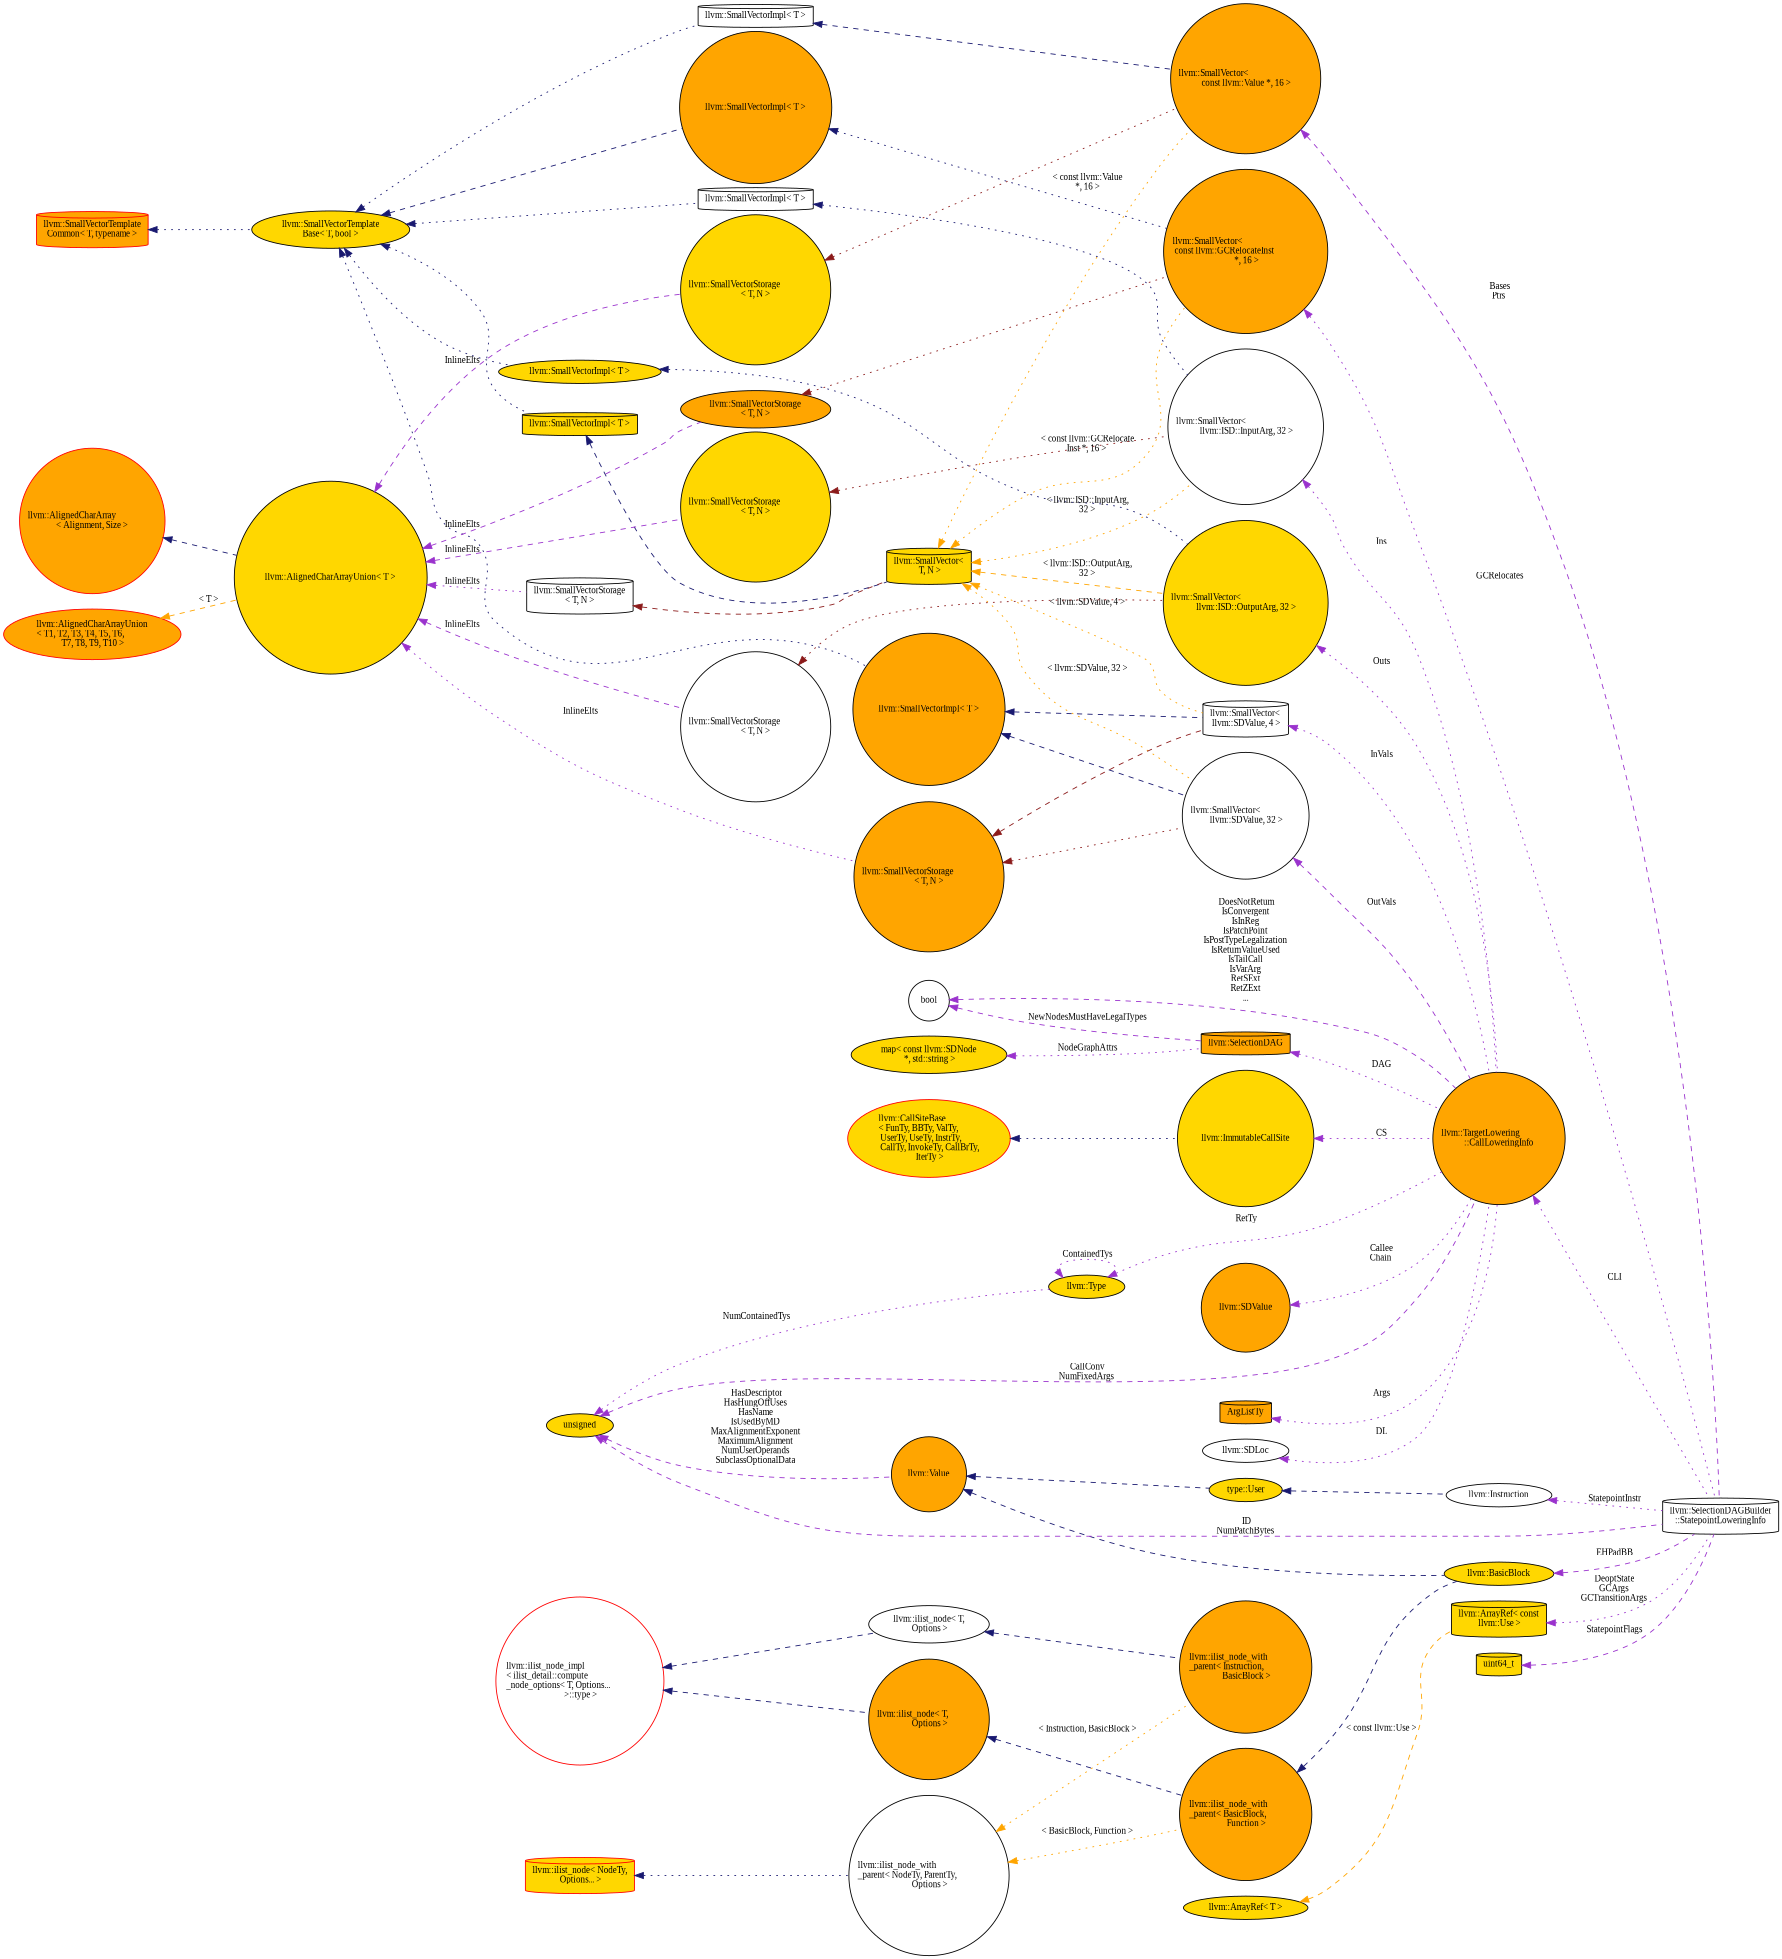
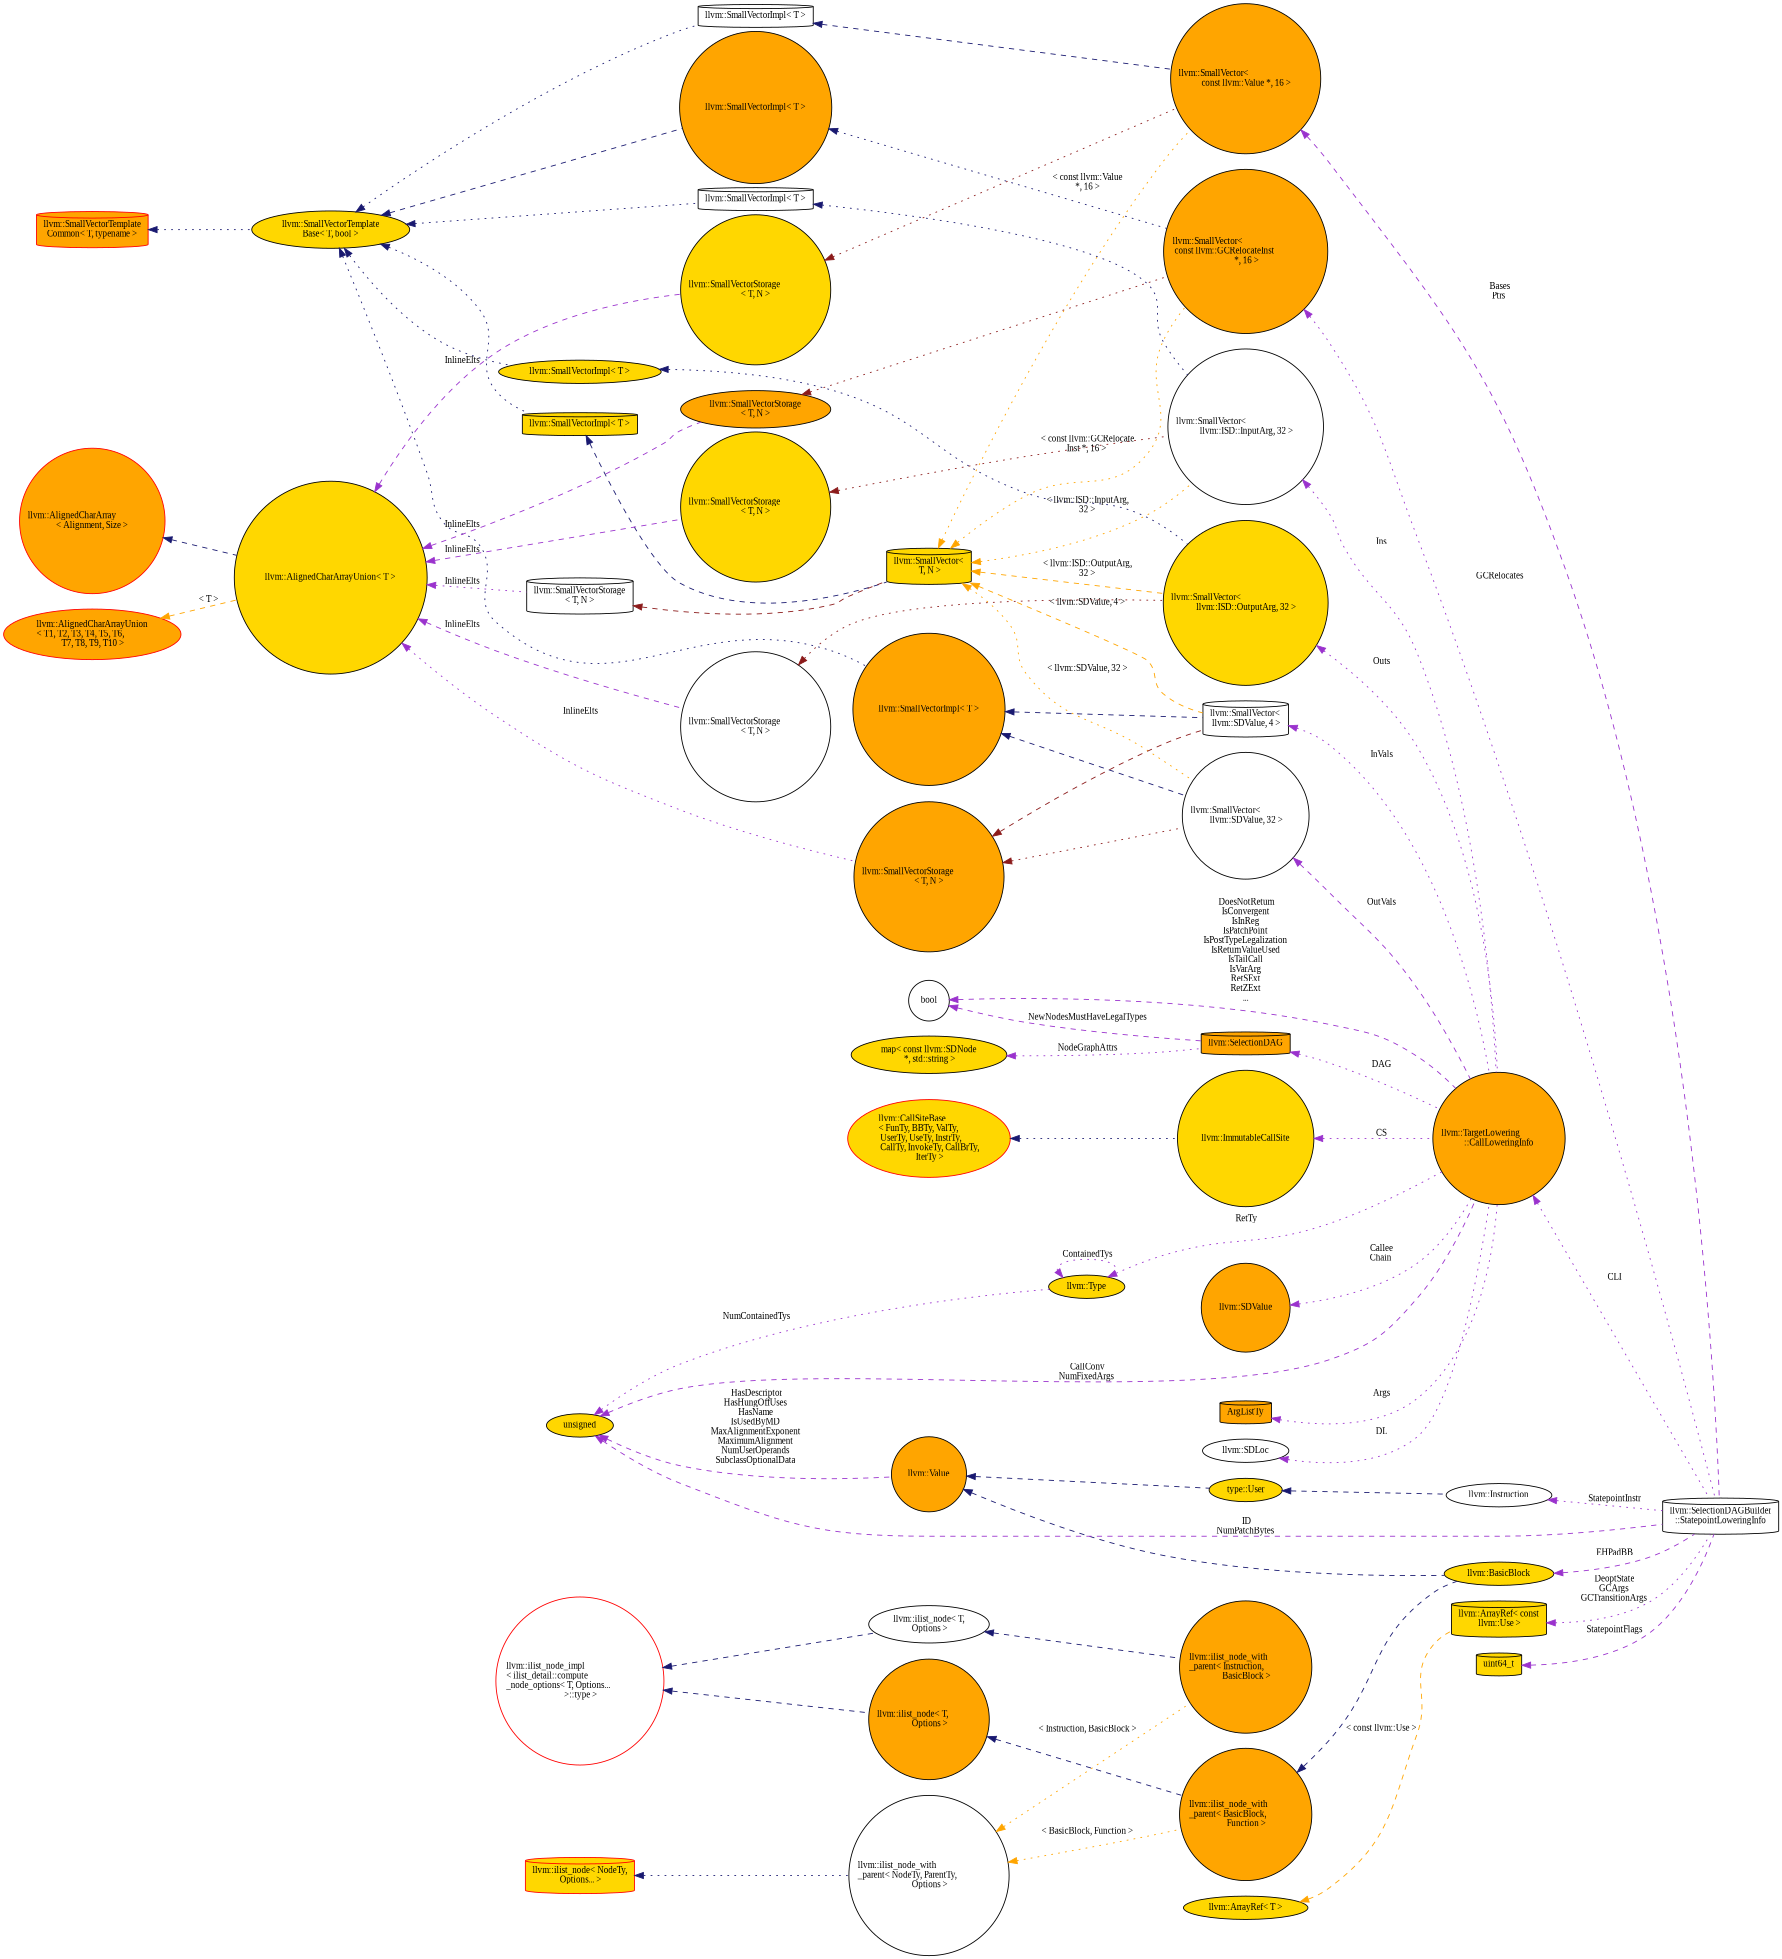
edge "llvm::SmallVector< llvm::SDValue, 4 >" -> "llvm::SmallVector< T, N >": style dotted -> dashed
